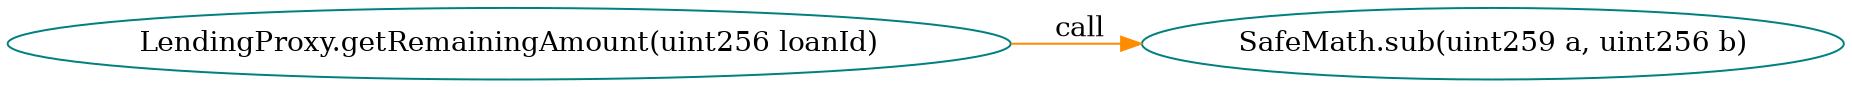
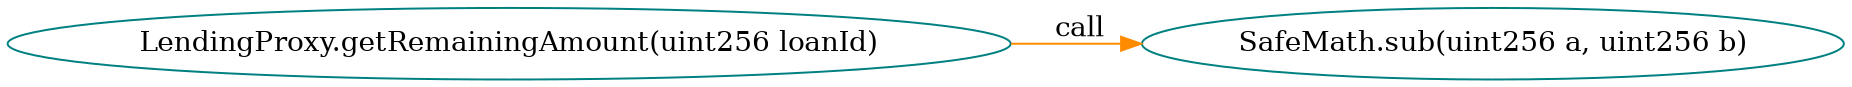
node "SafeMath.sub(uint259 a, uint256 b)": label "SafeMath.sub(uint259 a, uint256 b)" -> "SafeMath.sub(uint256 a, uint256 b)"
